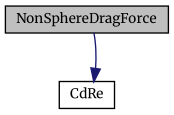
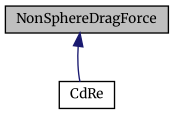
edge "NonSphereDragForce" -> "CdRe": reversed
